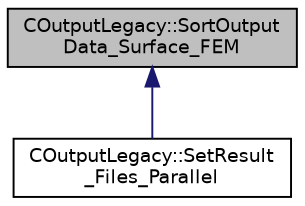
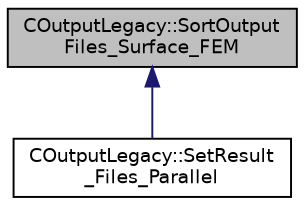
node "COutputLegacy::SortOutput Data_Surface_FEM": label "COutputLegacy::SortOutput Data_Surface_FEM" -> "COutputLegacy::SortOutput Files_Surface_FEM"
